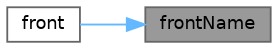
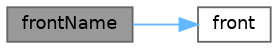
edge "front" -> "frontName": reversed
